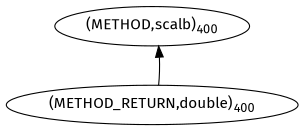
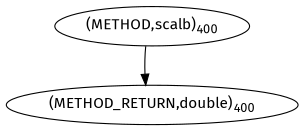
edge "(METHOD_RETURN,double)" -> "(METHOD,scalb)": reversed
